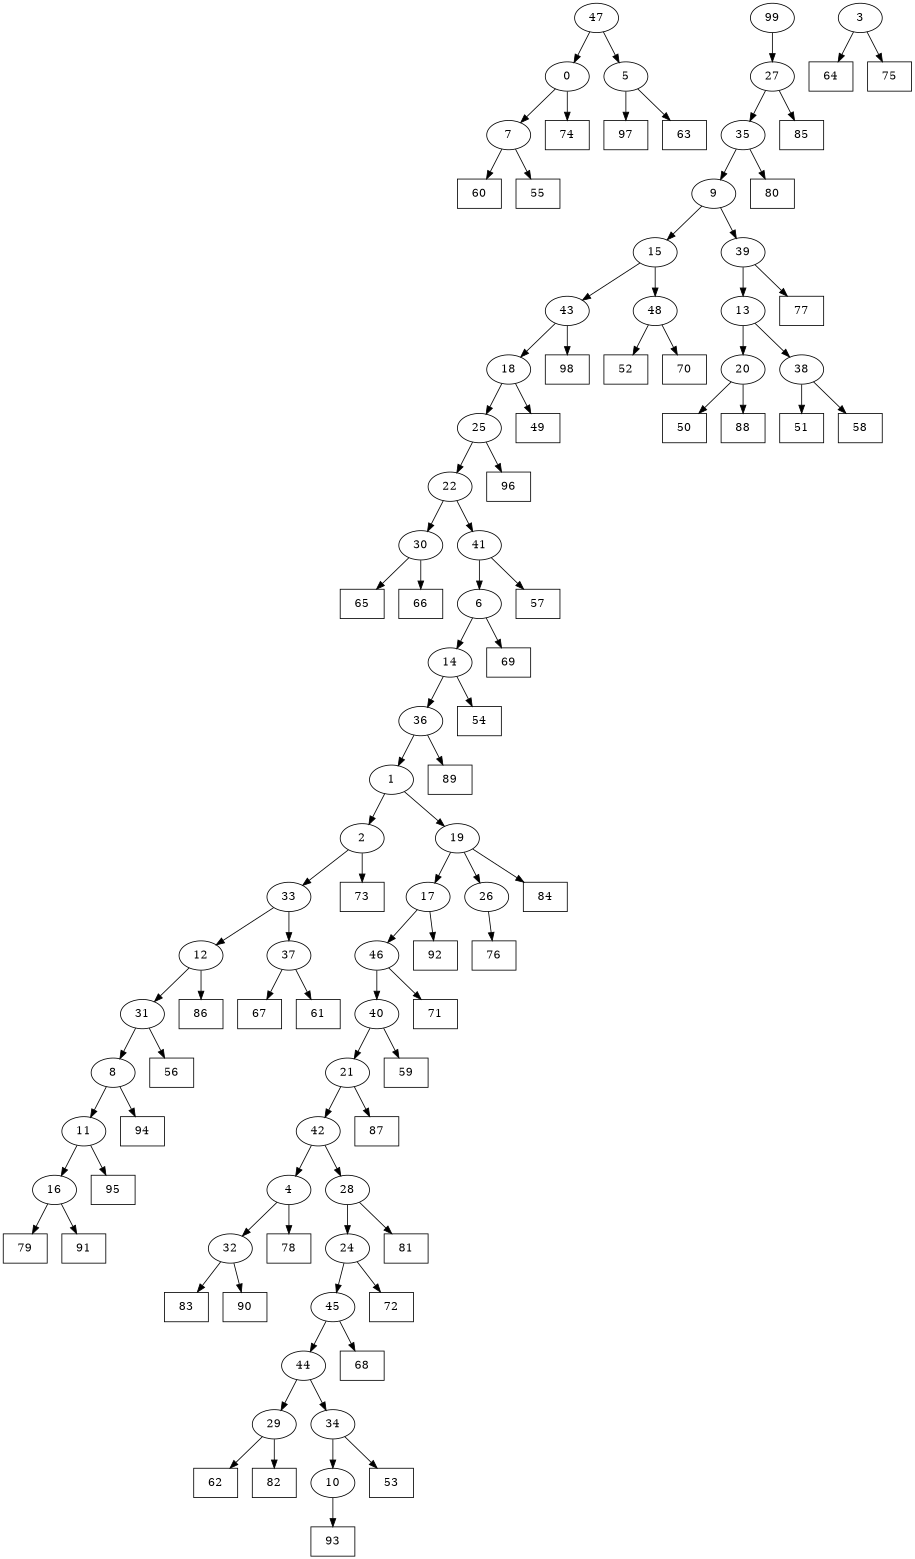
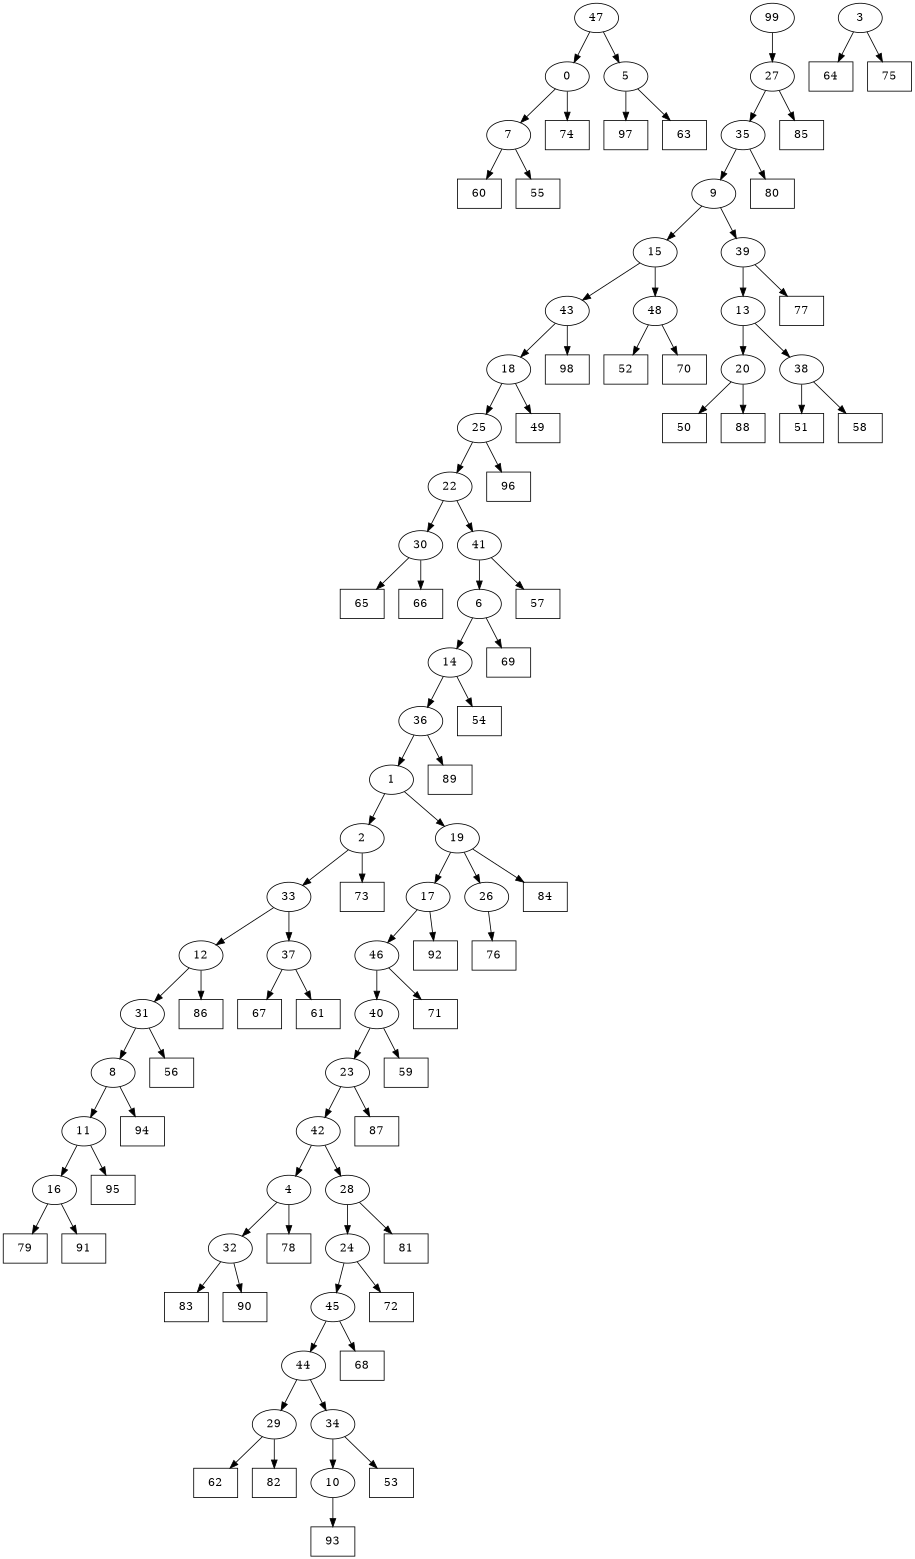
node "21": label "21" -> "23"
